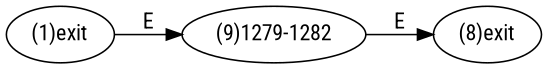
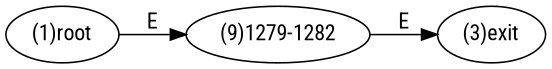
node "(1)exit": label "(1)exit" -> "(1)root"
node "(8)exit": label "(8)exit" -> "(3)exit"
